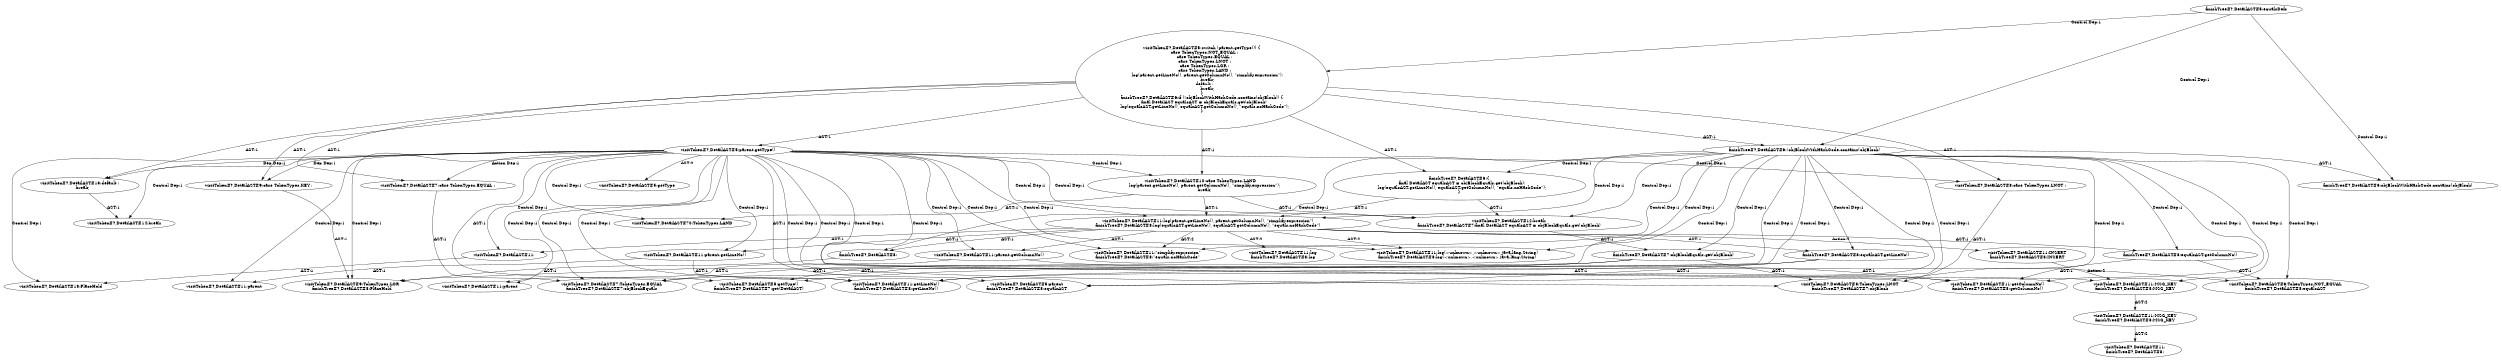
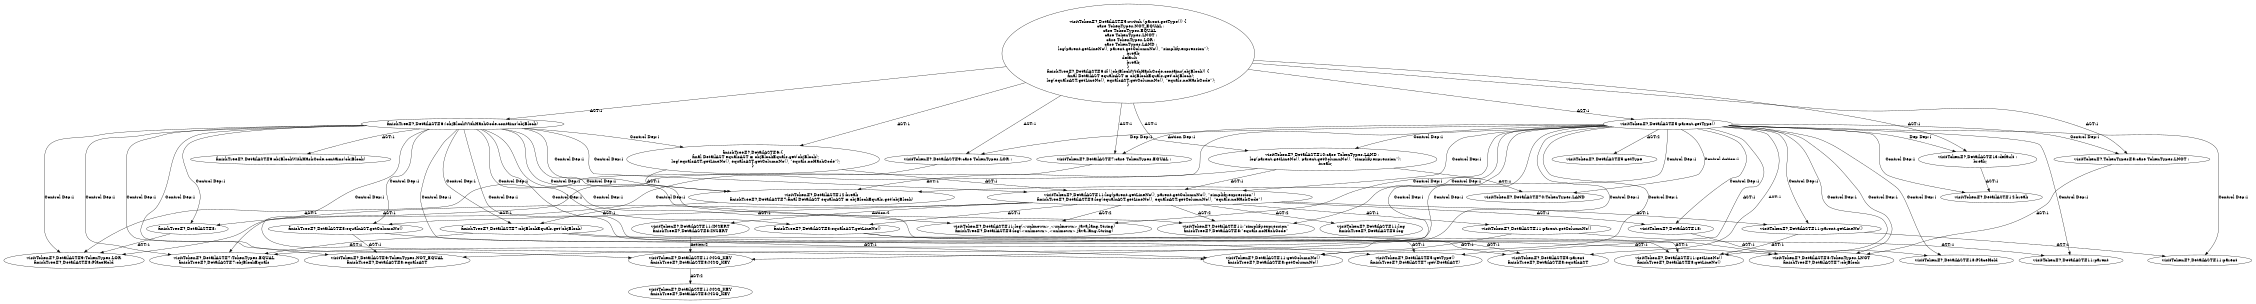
node "finishTree#?,DetailAST#5:equalsDefs": removed
edge "visitToken#?,DetailAST#5:parent.getType()" -> "visitToken#?,DetailAST#11:parent.getColumnNo()": removed, label "Control Dep:1"
node "visitToken#?,DetailAST#9:case TokenTypes.KEY :": label "visitToken#?,DetailAST#9:case TokenTypes.KEY :" -> "visitToken#?,DetailAST#9:case TokenTypes.LOR :"
edge "visitToken#?,DetailAST#5:parent.getType()" -> "visitToken#?,DetailAST#70:TokenTypes.LAND": label "Control Dep:1" -> "Control Action:1"
node "visitToken#?,DetailAST#8:case TokenTypes.LNOT :": label "visitToken#?,DetailAST#8:case TokenTypes.LNOT :" -> "visitToken#?,TokenTypes#8:case TokenTypes.LNOT :"
node "visitToken#?,DetailAST#11:": label "visitToken#?,DetailAST#11:" -> "visitToken#?,DetailAST#18:"
node "visitToken#?,DetailAST#11: finishTree#?,DetailAST#8:": removed
